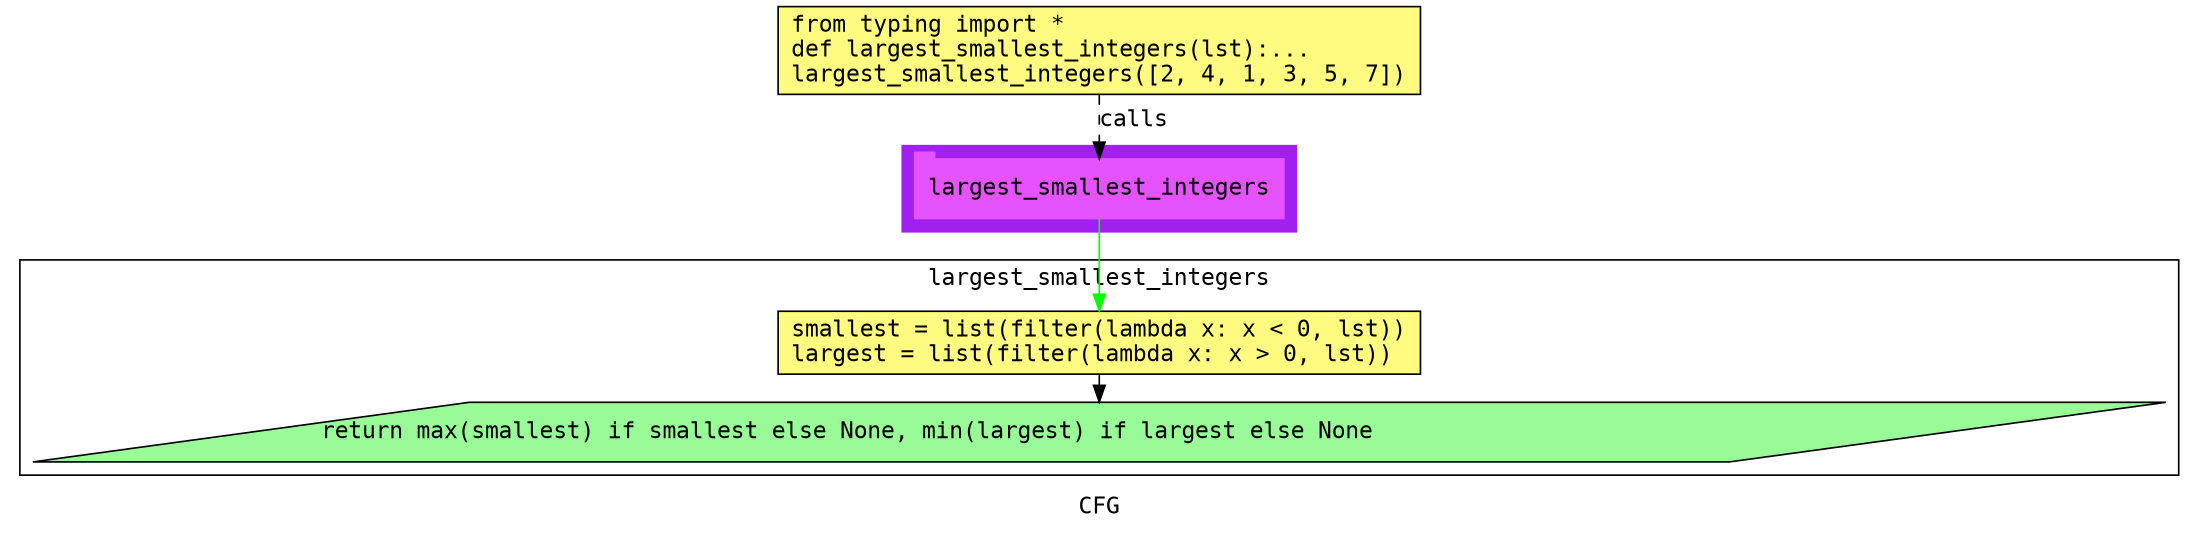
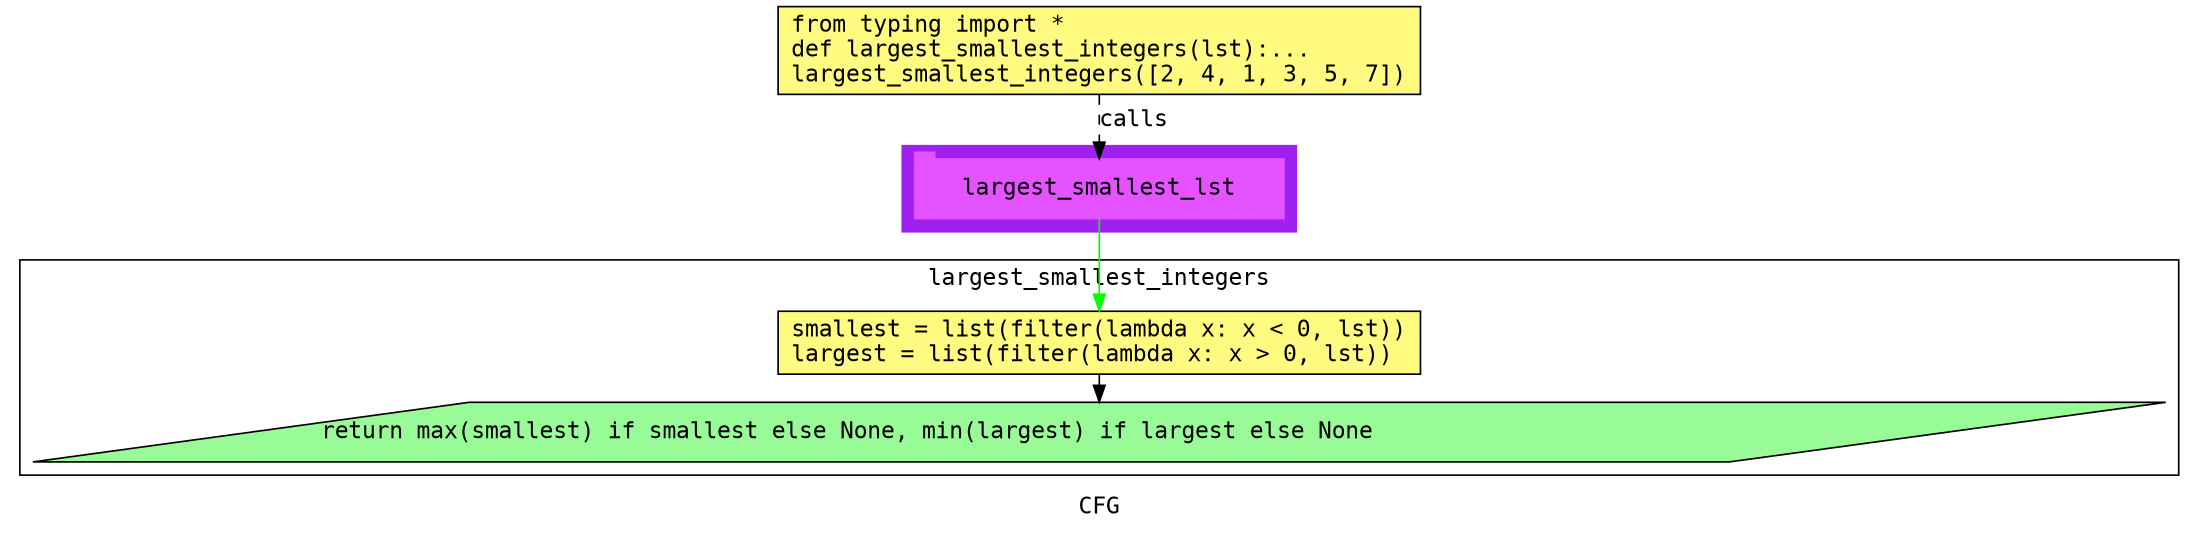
node "largest_smallest_integers": label "largest_smallest_integers" -> "largest_smallest_lst"
